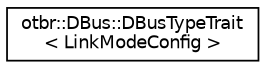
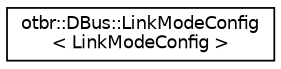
node "otbr::DBus::DBusTypeTrait < LinkModeConfig >": label "otbr::DBus::DBusTypeTrait < LinkModeConfig >" -> "otbr::DBus::LinkModeConfig < LinkModeConfig >"
